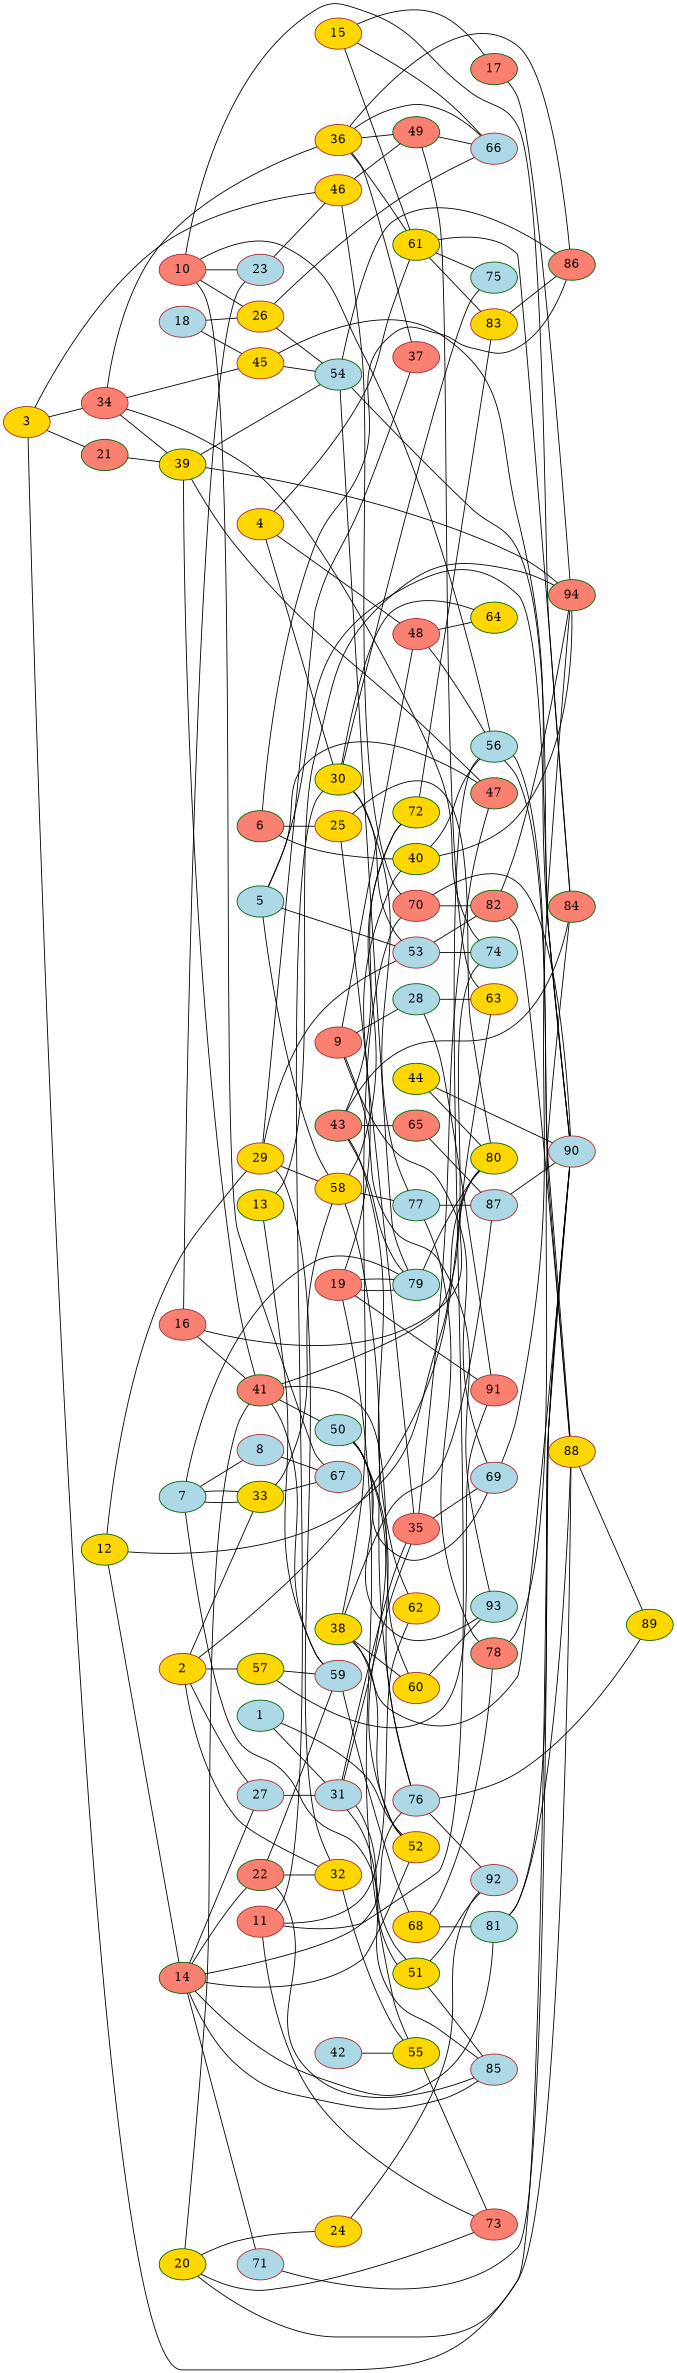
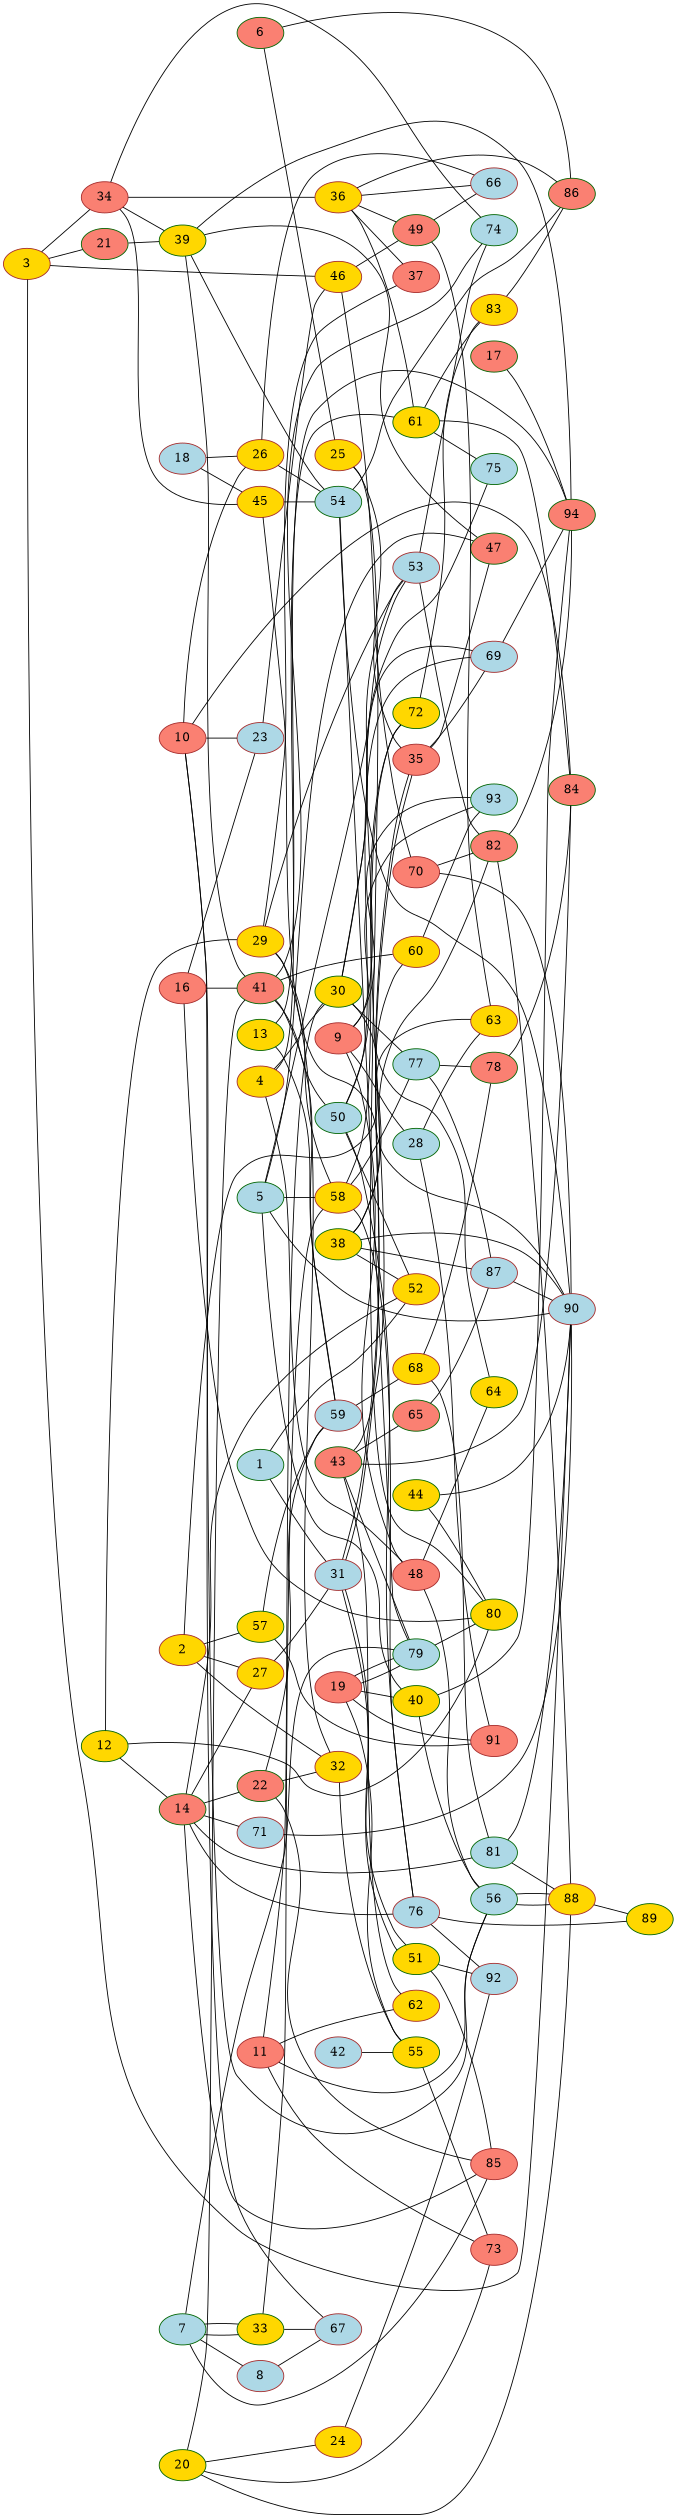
node "15": removed
edge "6" -- "40": now "5" -- "40"
edge "70" -- "38": now "82" -- "38"
edge "33" -- "2": removed
node "27": fillcolor lightblue -> gold
node "85": fillcolor lightblue -> salmon
